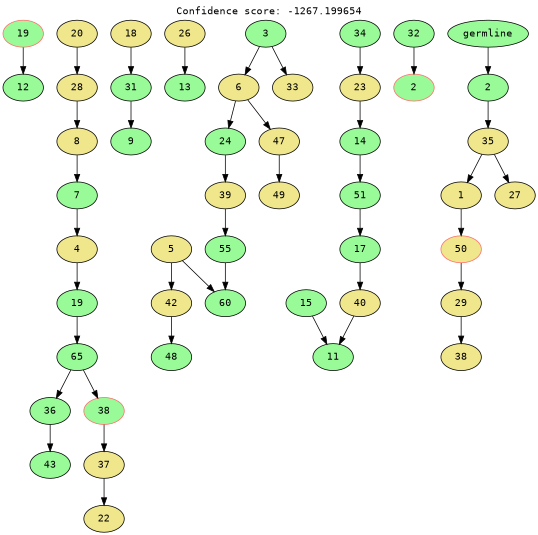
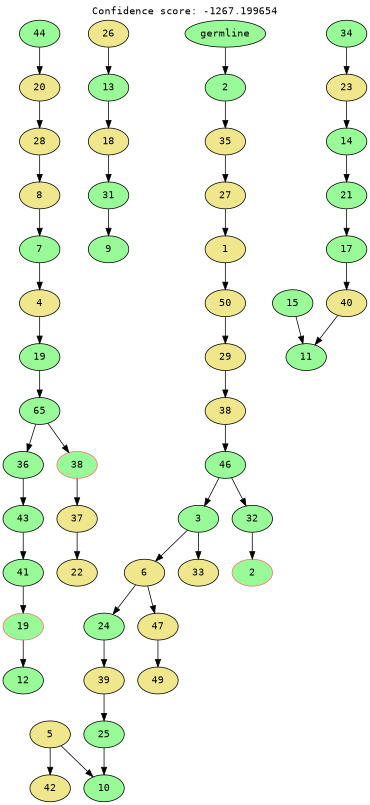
node "44": added
edge "13" -> "18": added
edge "35" -> "1": now "27" -> "1"
node "51": label "51" -> "21"
node "55": label "55" -> "25"
node "50": color indianred1 -> black
node "60": label "60" -> "10"
node "48": removed
node "46": added
node "41": added
